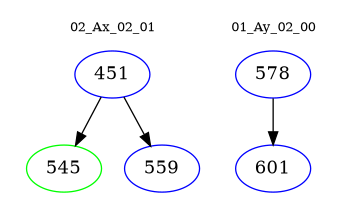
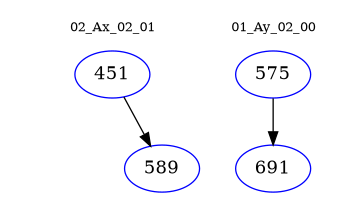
node "578": label "578" -> "575"
node "545": removed
node "559": label "559" -> "589"
node "601": label "601" -> "691"
